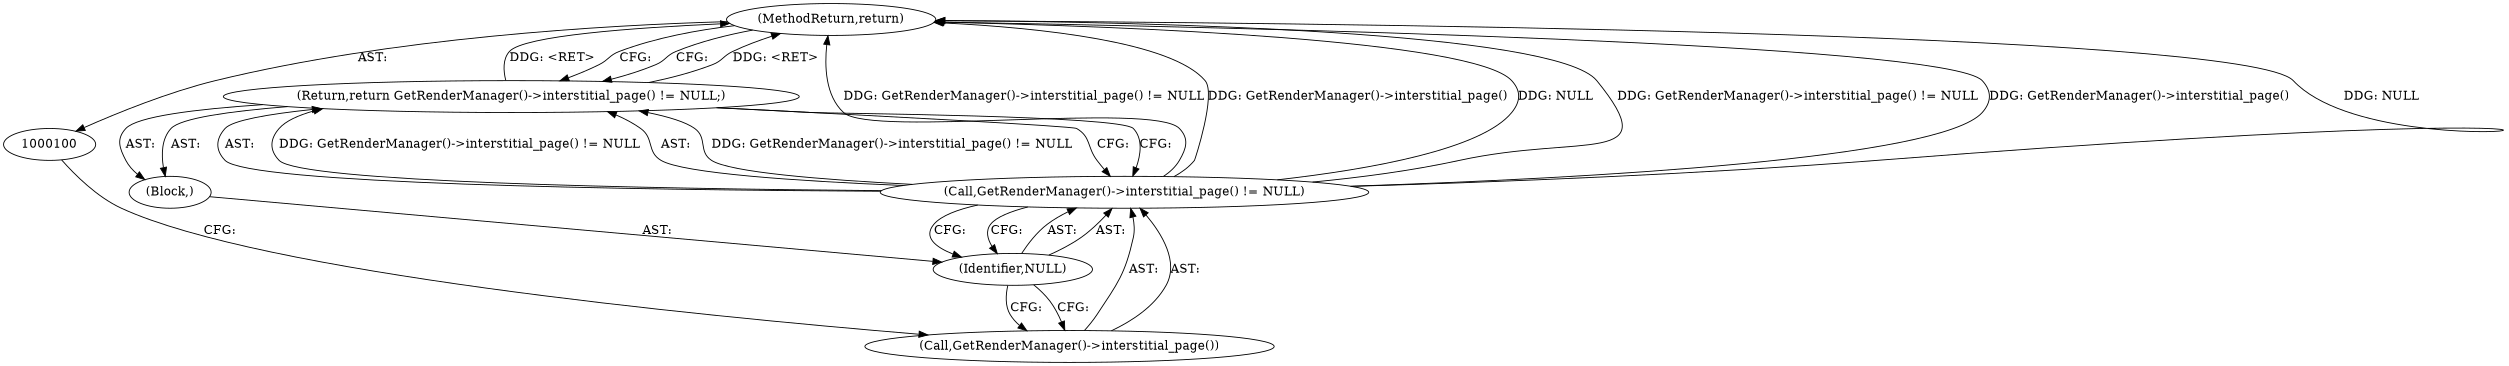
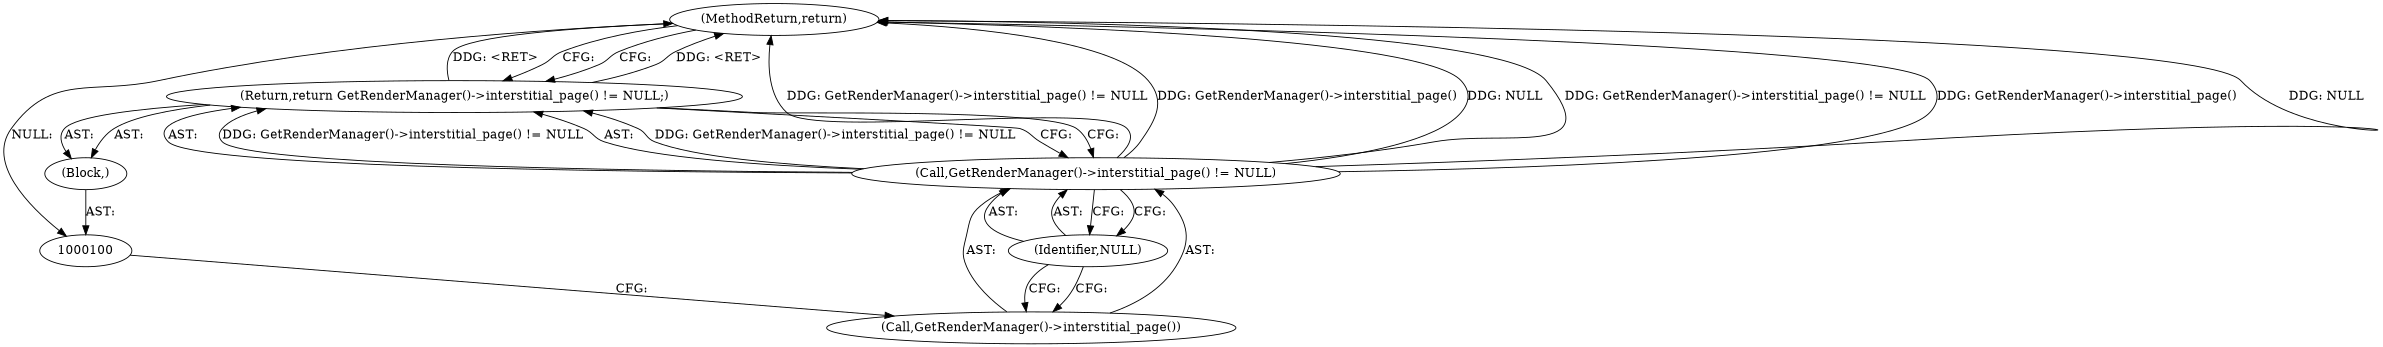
edge "(MethodReturn,return)" -> "1000100": label "AST: " -> "NULL: "
edge "(Block,)" -> "(Identifier,NULL)": now "(Block,)" -> "1000100"
